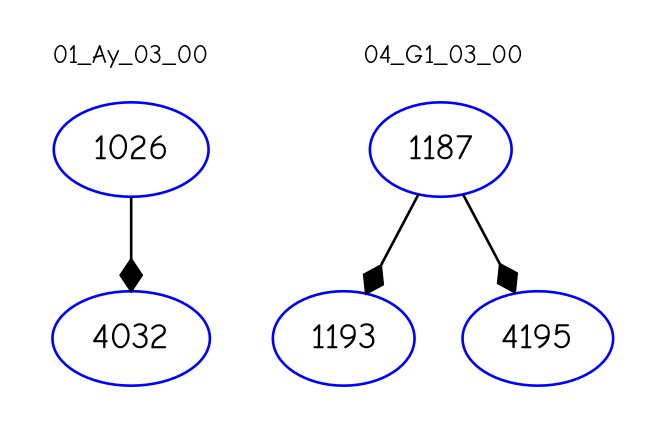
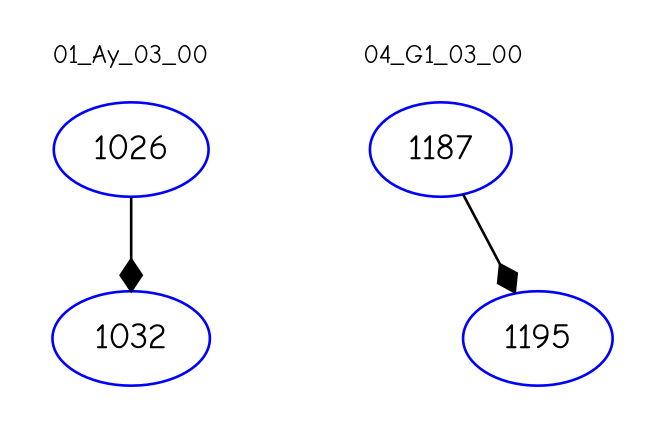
node "4032": label "4032" -> "1032"
node "1193": removed
node "4195": label "4195" -> "1195"
